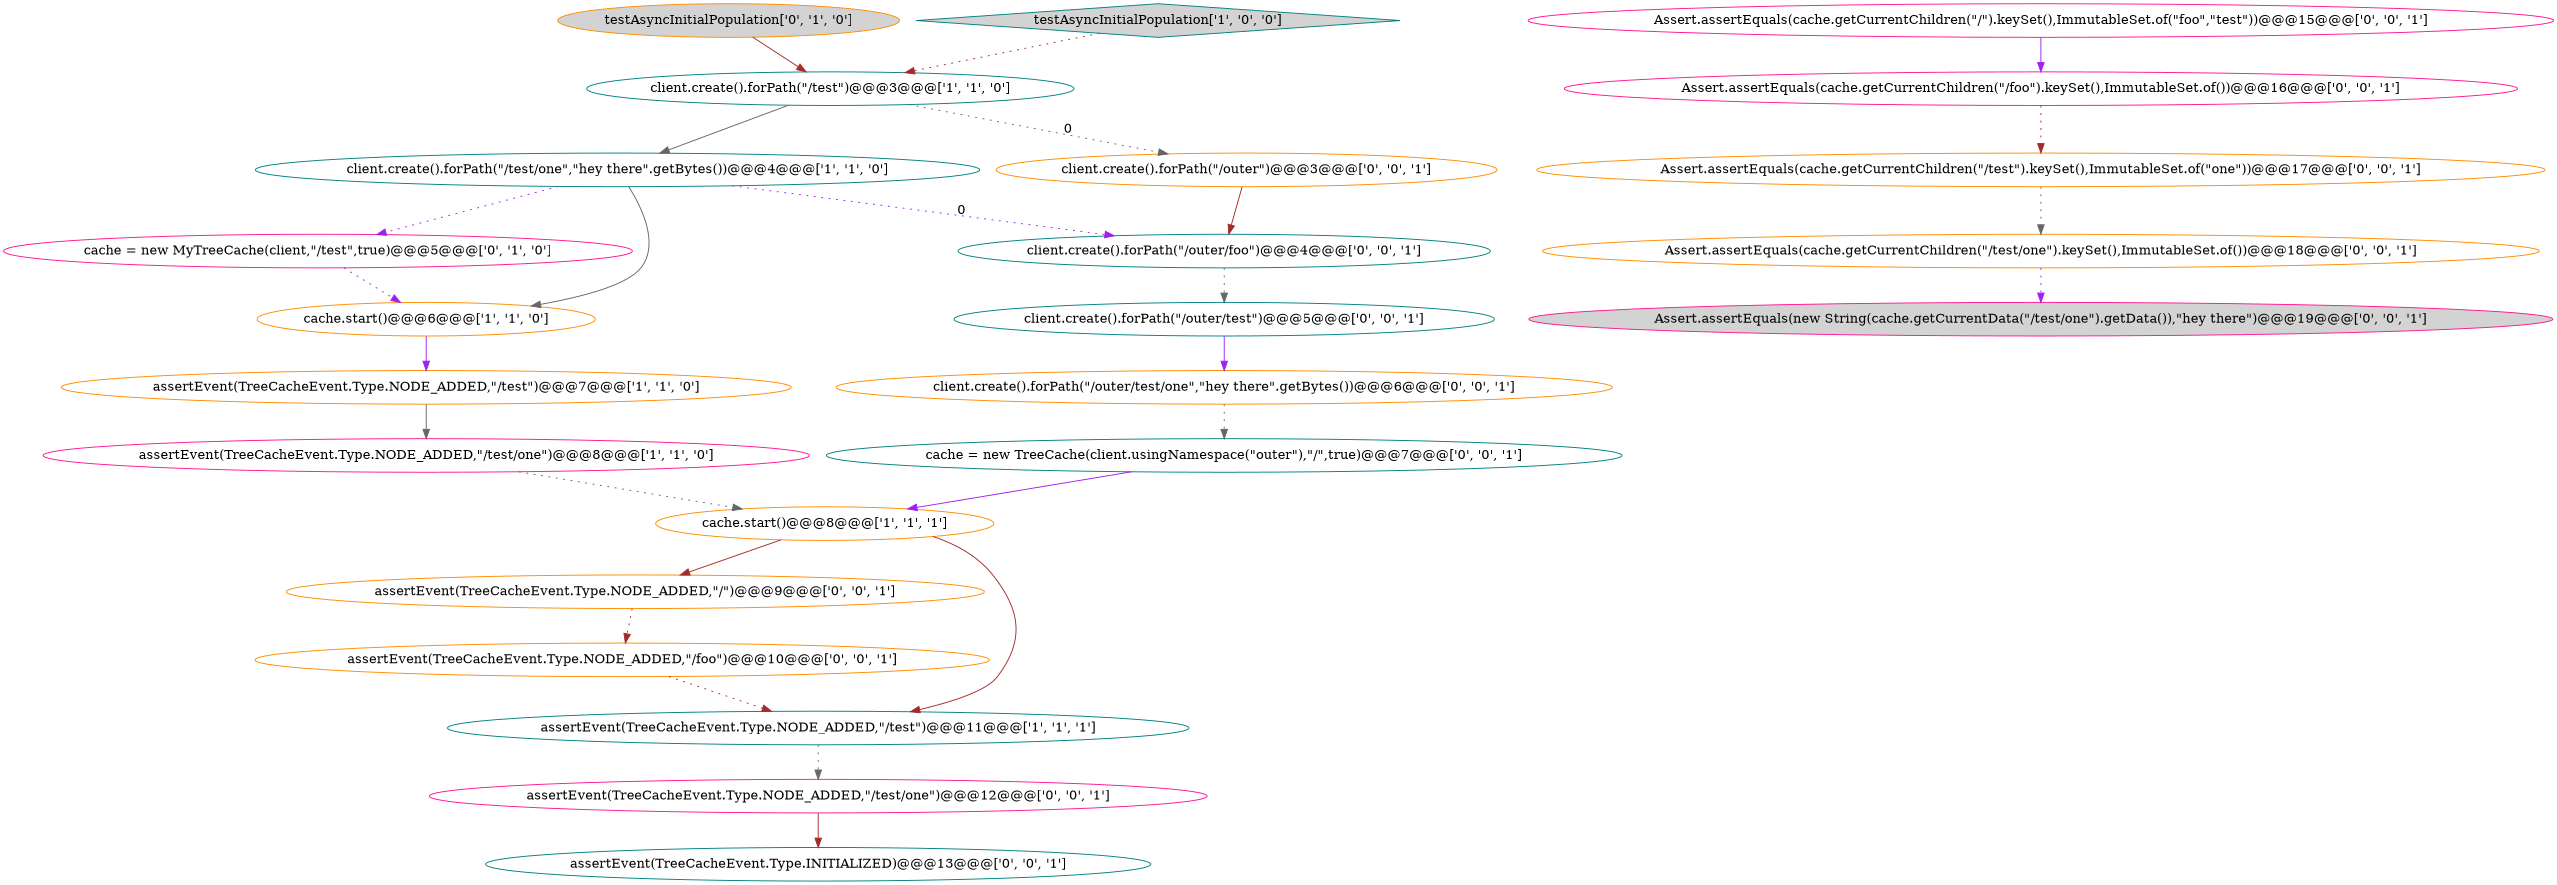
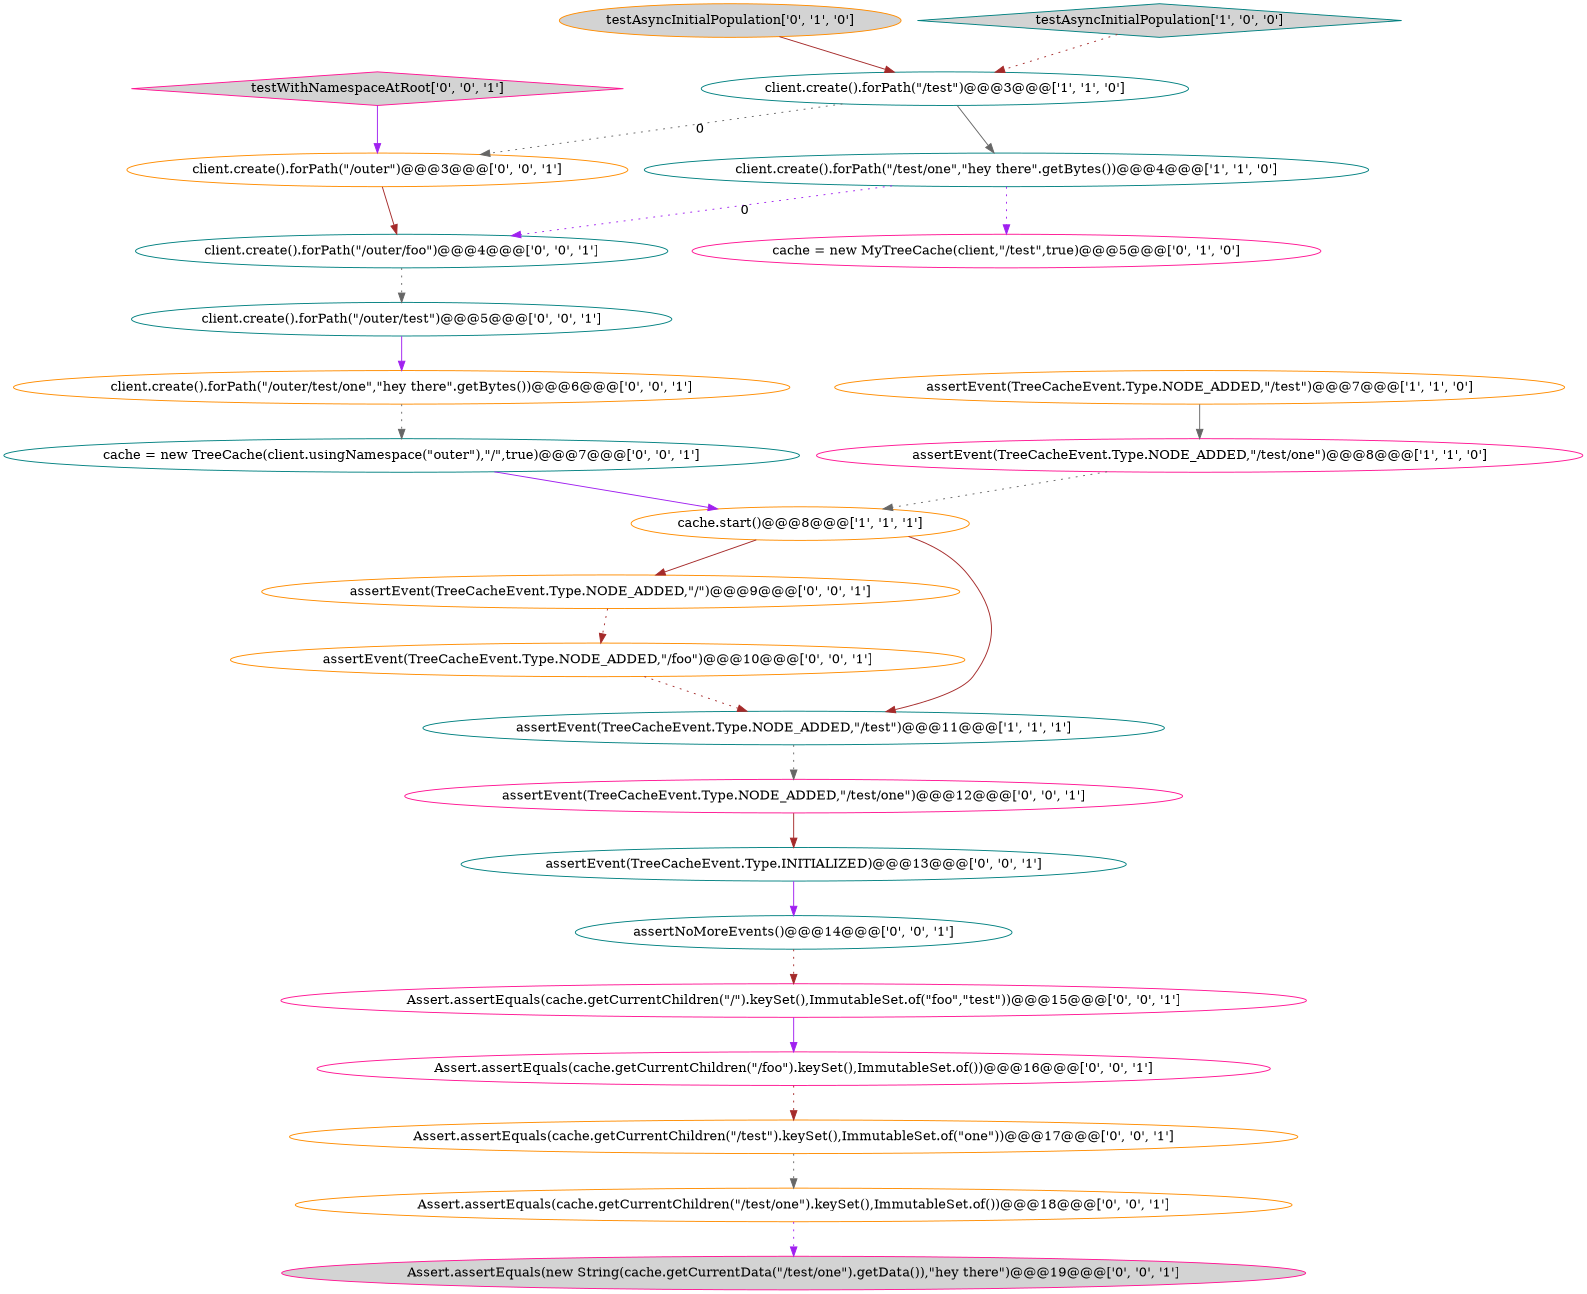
node "testWithNamespaceAtRoot['0', '0', '1']": added
node "cache.start()@@@6@@@['1', '1', '0']": removed
node "assertNoMoreEvents()@@@14@@@['0', '0', '1']": added
